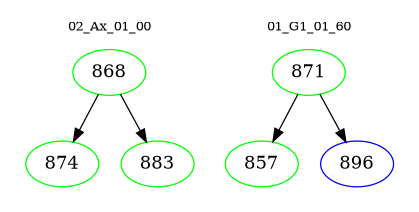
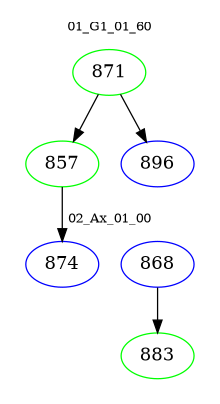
node "868": color green -> blue
edge "868" -> "874": now "857" -> "874"
node "874": color green -> blue
